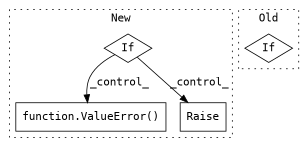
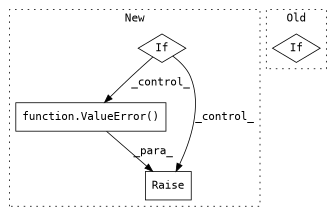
edge "function.ValueError()" -> "Raise": added, label "_para_"
